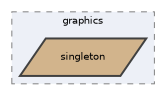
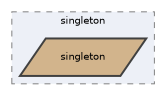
cluster "graphics": label "graphics" -> "singleton"
